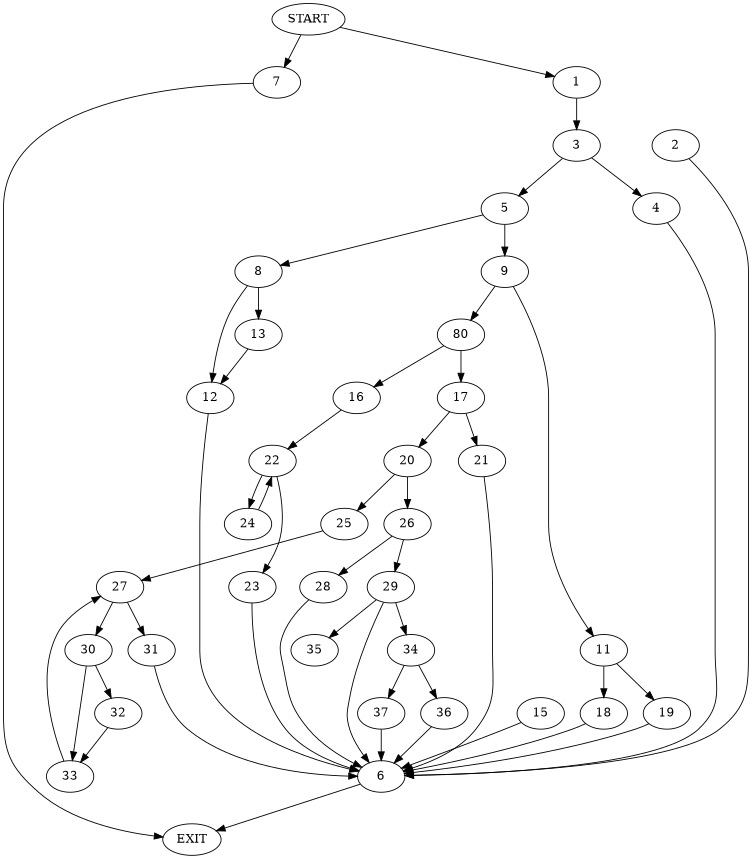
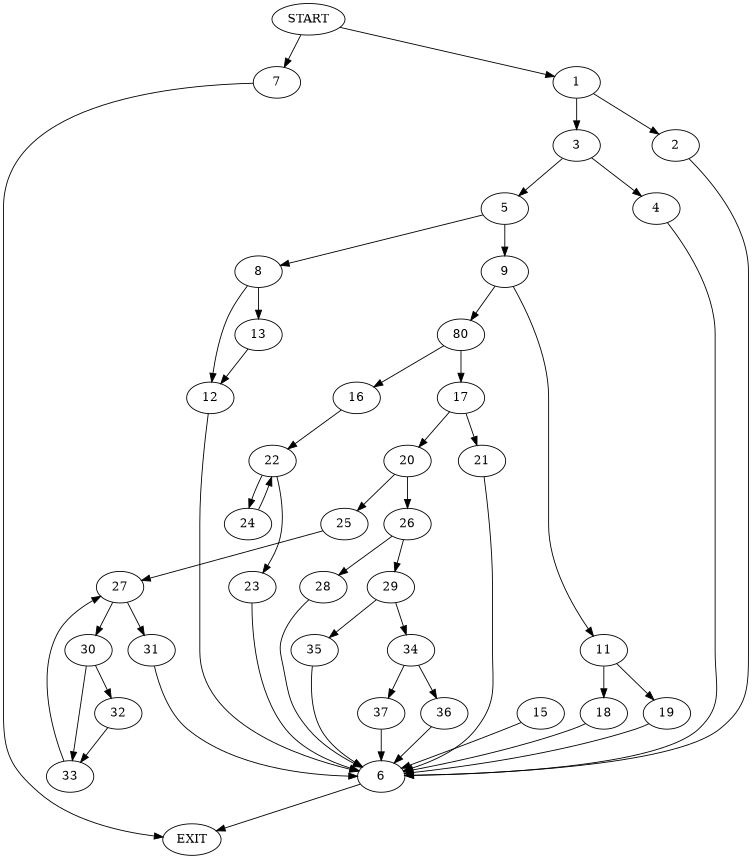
edge "1" -> "2": added
edge "29" -> "6": now "35" -> "6"
